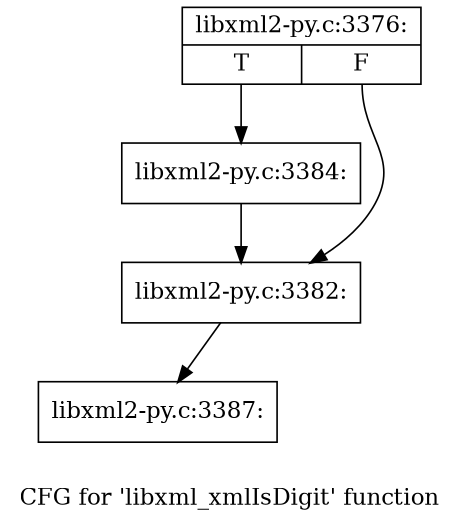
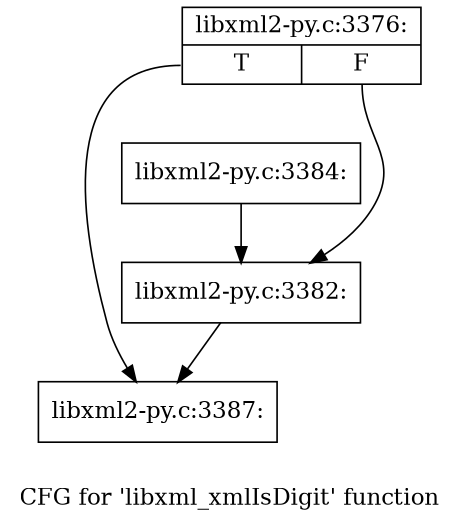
edge "libxml2-py.c:3376:" -> "libxml2-py.c:3384:": now "libxml2-py.c:3376:" -> "libxml2-py.c:3387:"
